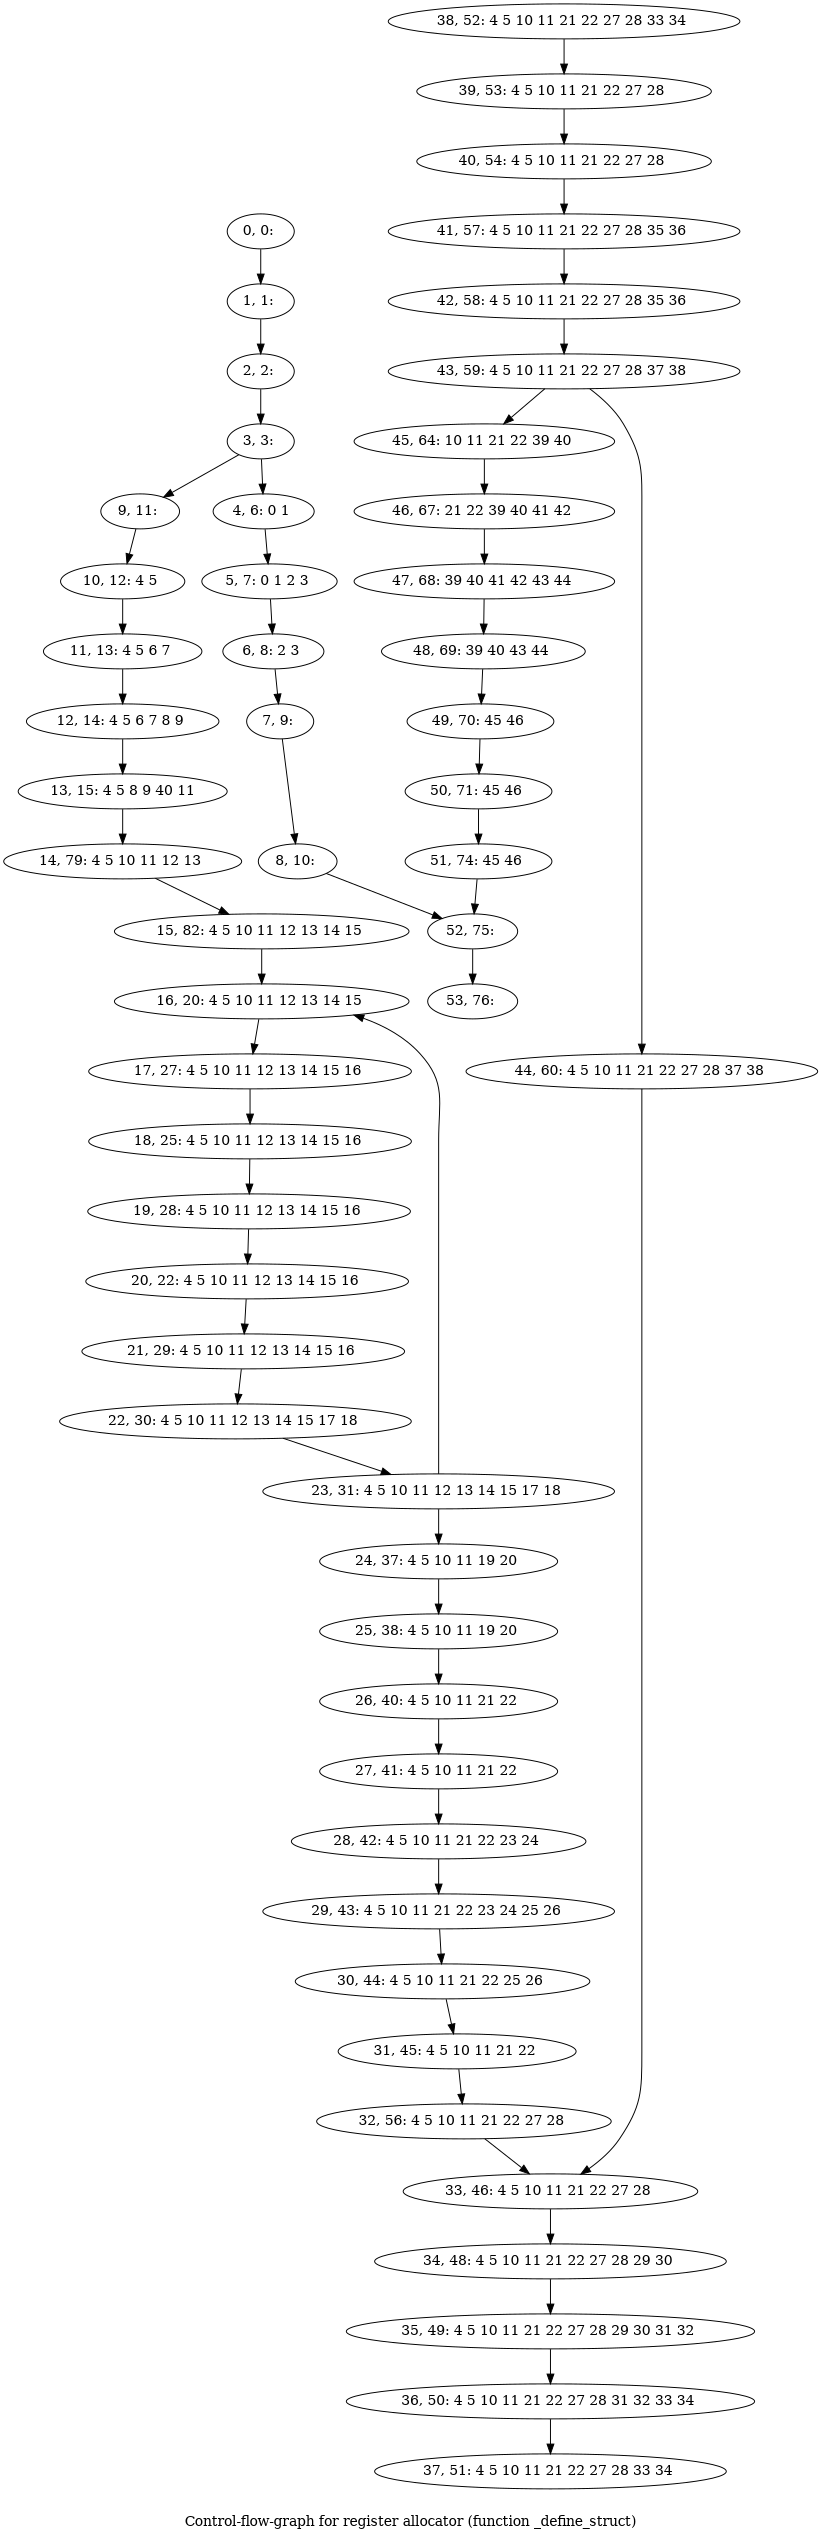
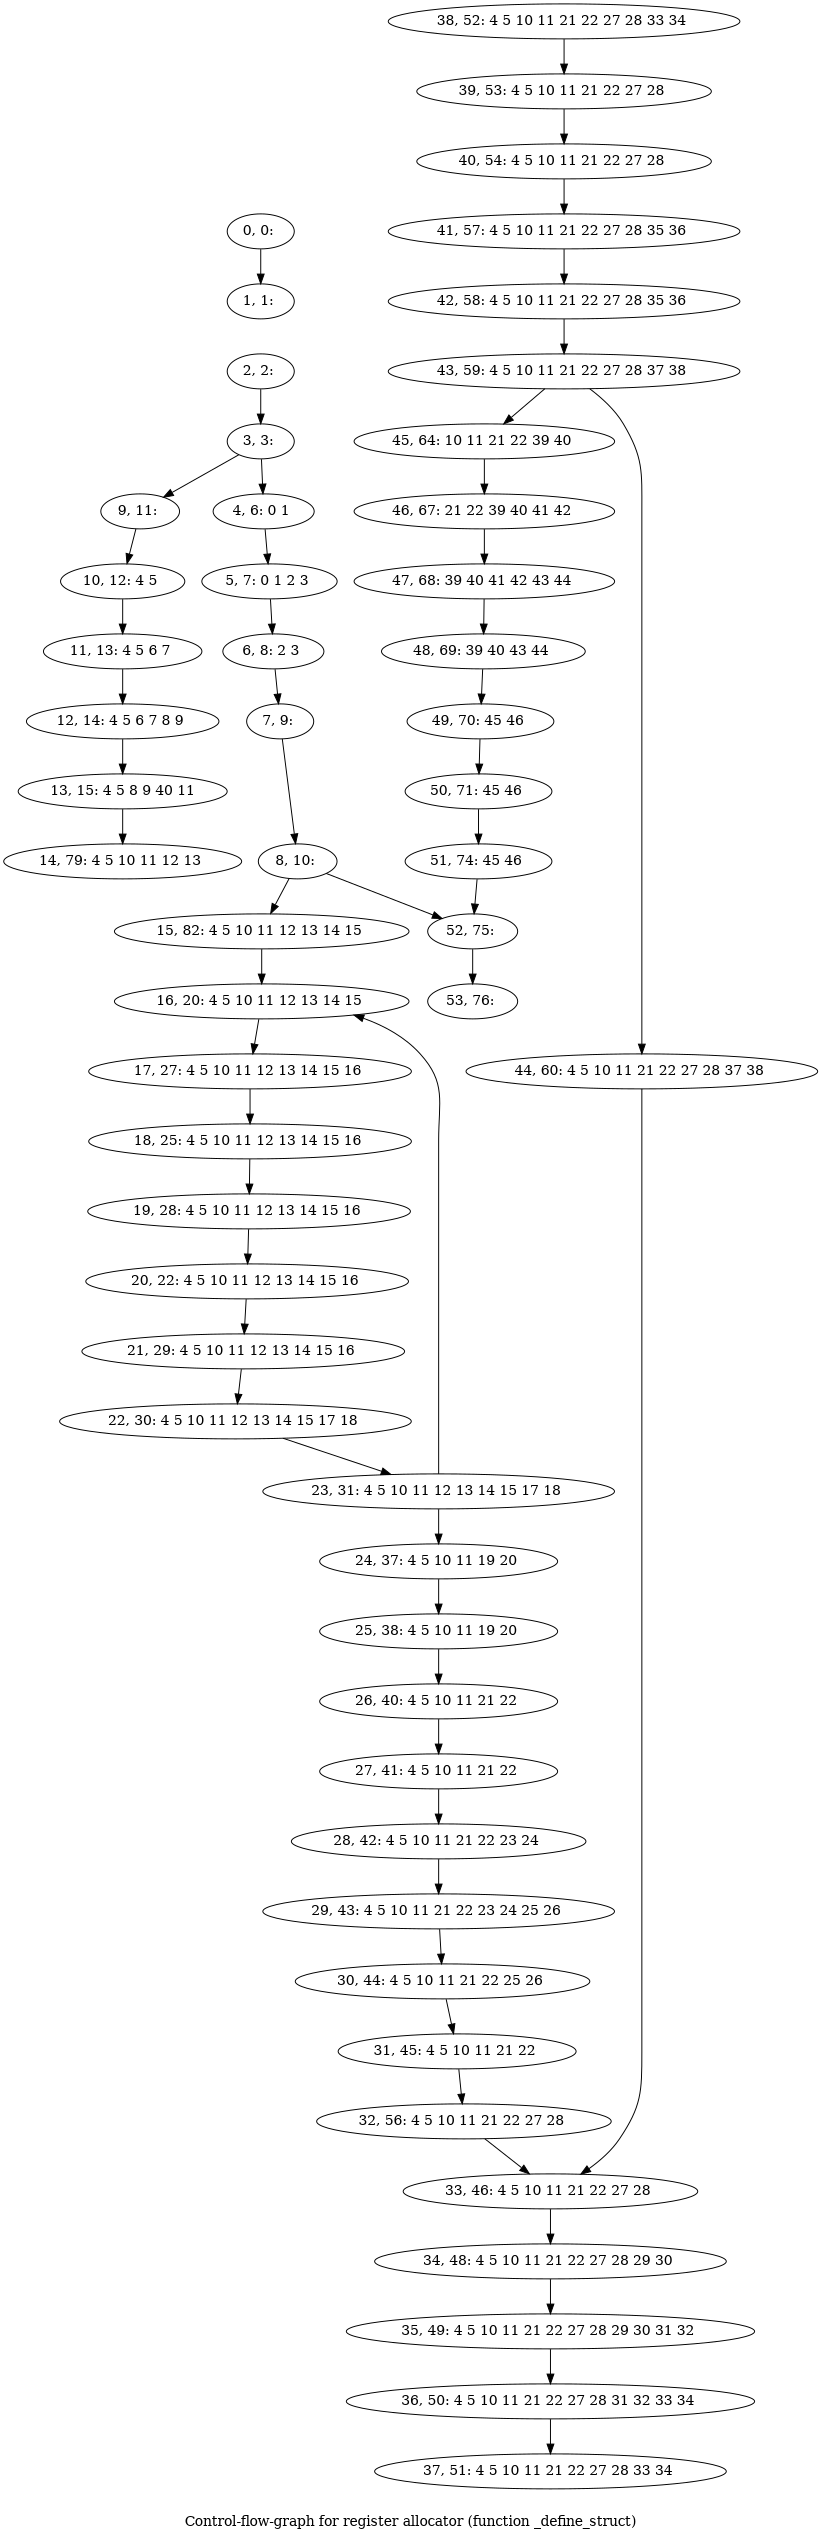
edge "1, 1:" -> "2, 2:": removed
edge "14, 79: 4 5 10 11 12 13" -> "15, 82: 4 5 10 11 12 13 14 15": now "8, 10:" -> "15, 82: 4 5 10 11 12 13 14 15"
